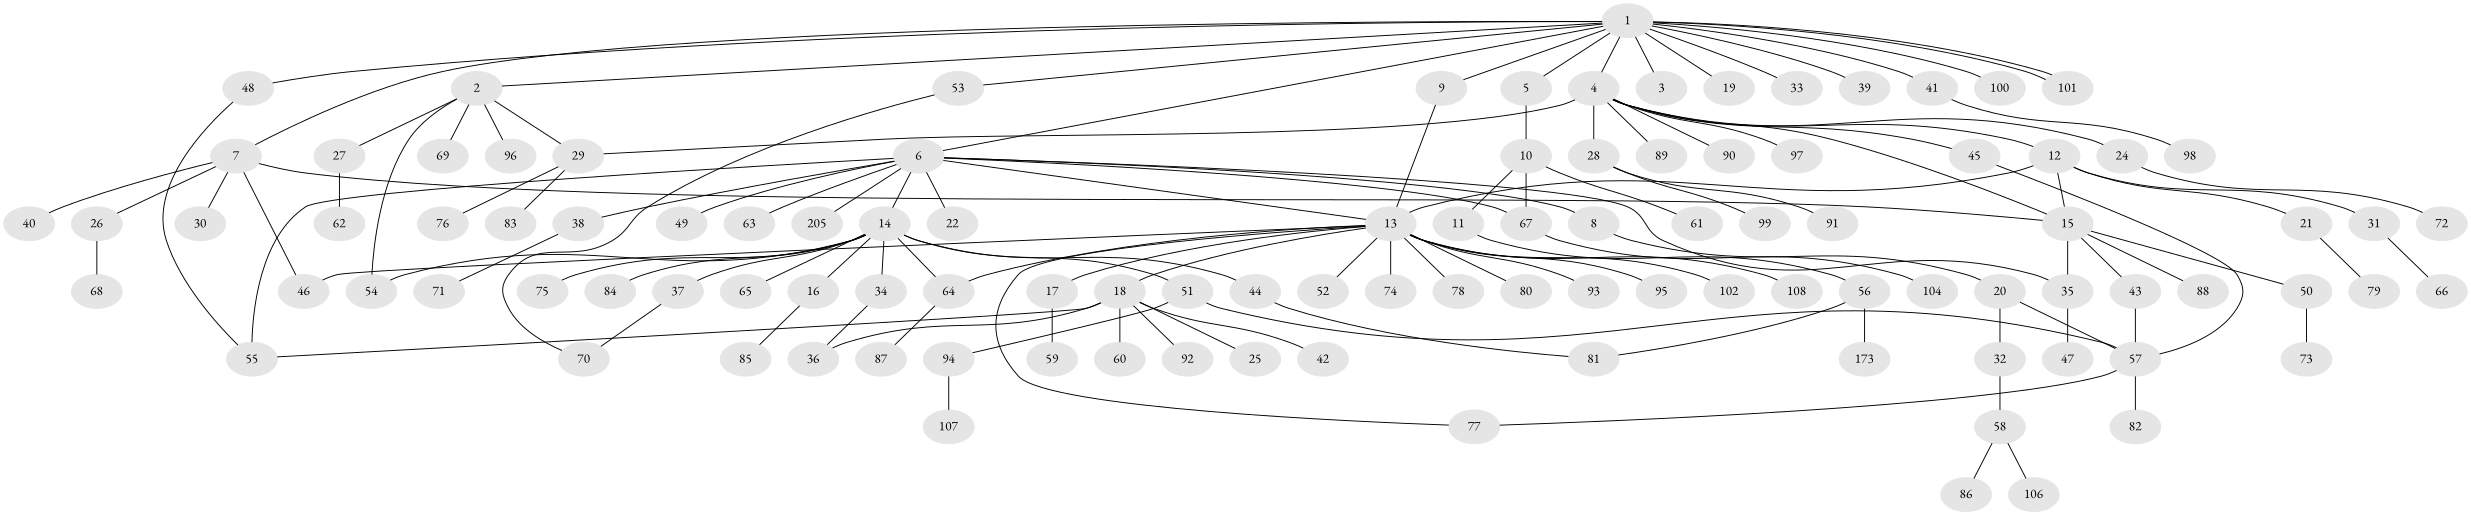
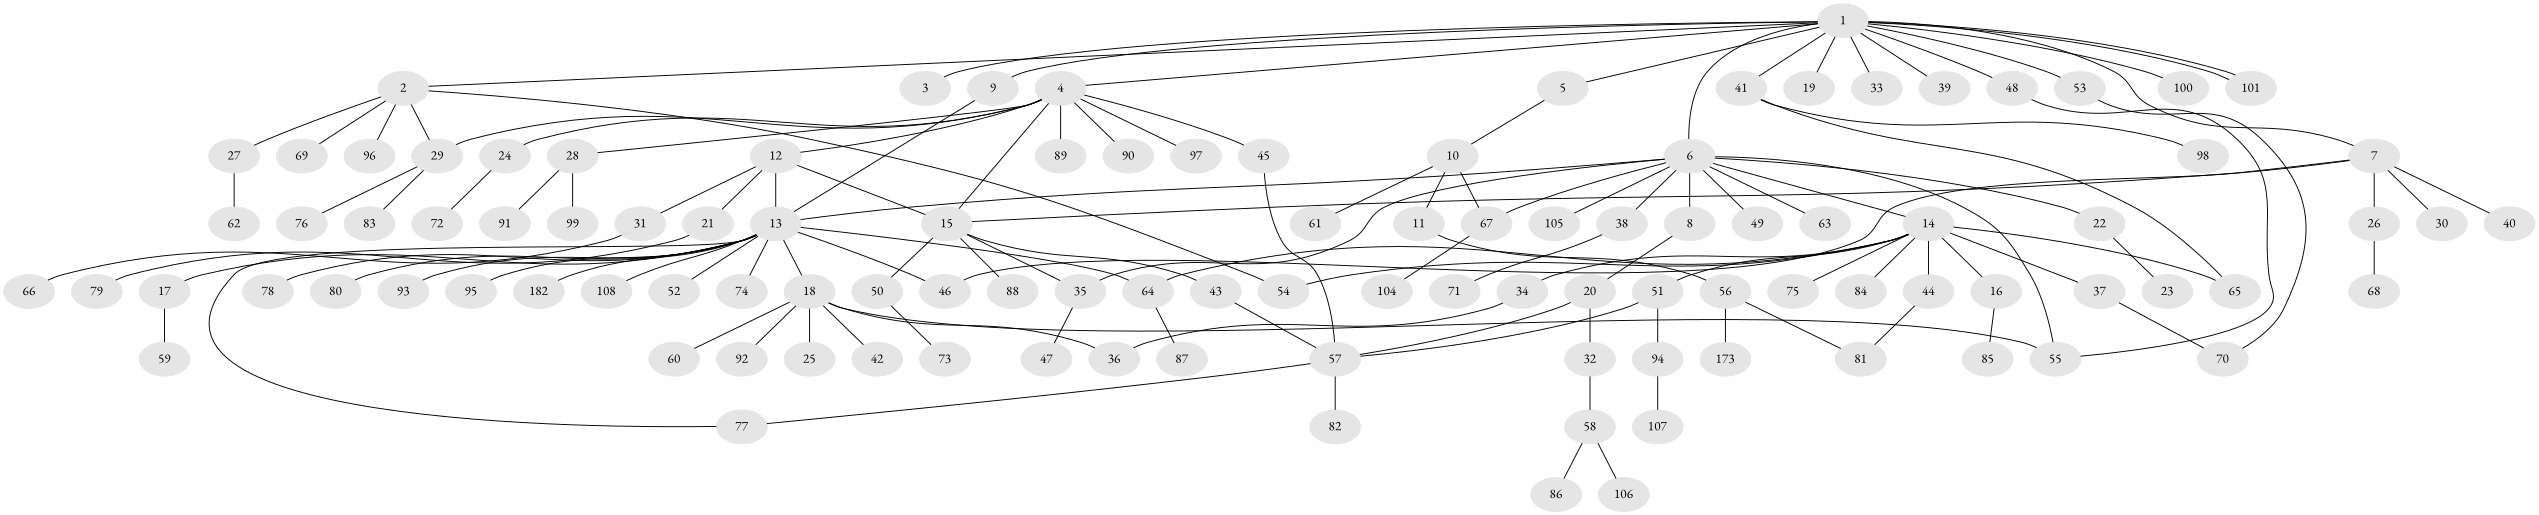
edge "41" -- "65": added
node "205": label "205" -> "105"
node "102": label "102" -> "182"
node "23": added
